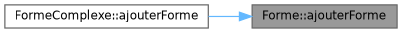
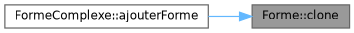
node "Forme::ajouterForme": label "Forme::ajouterForme" -> "Forme::clone"
